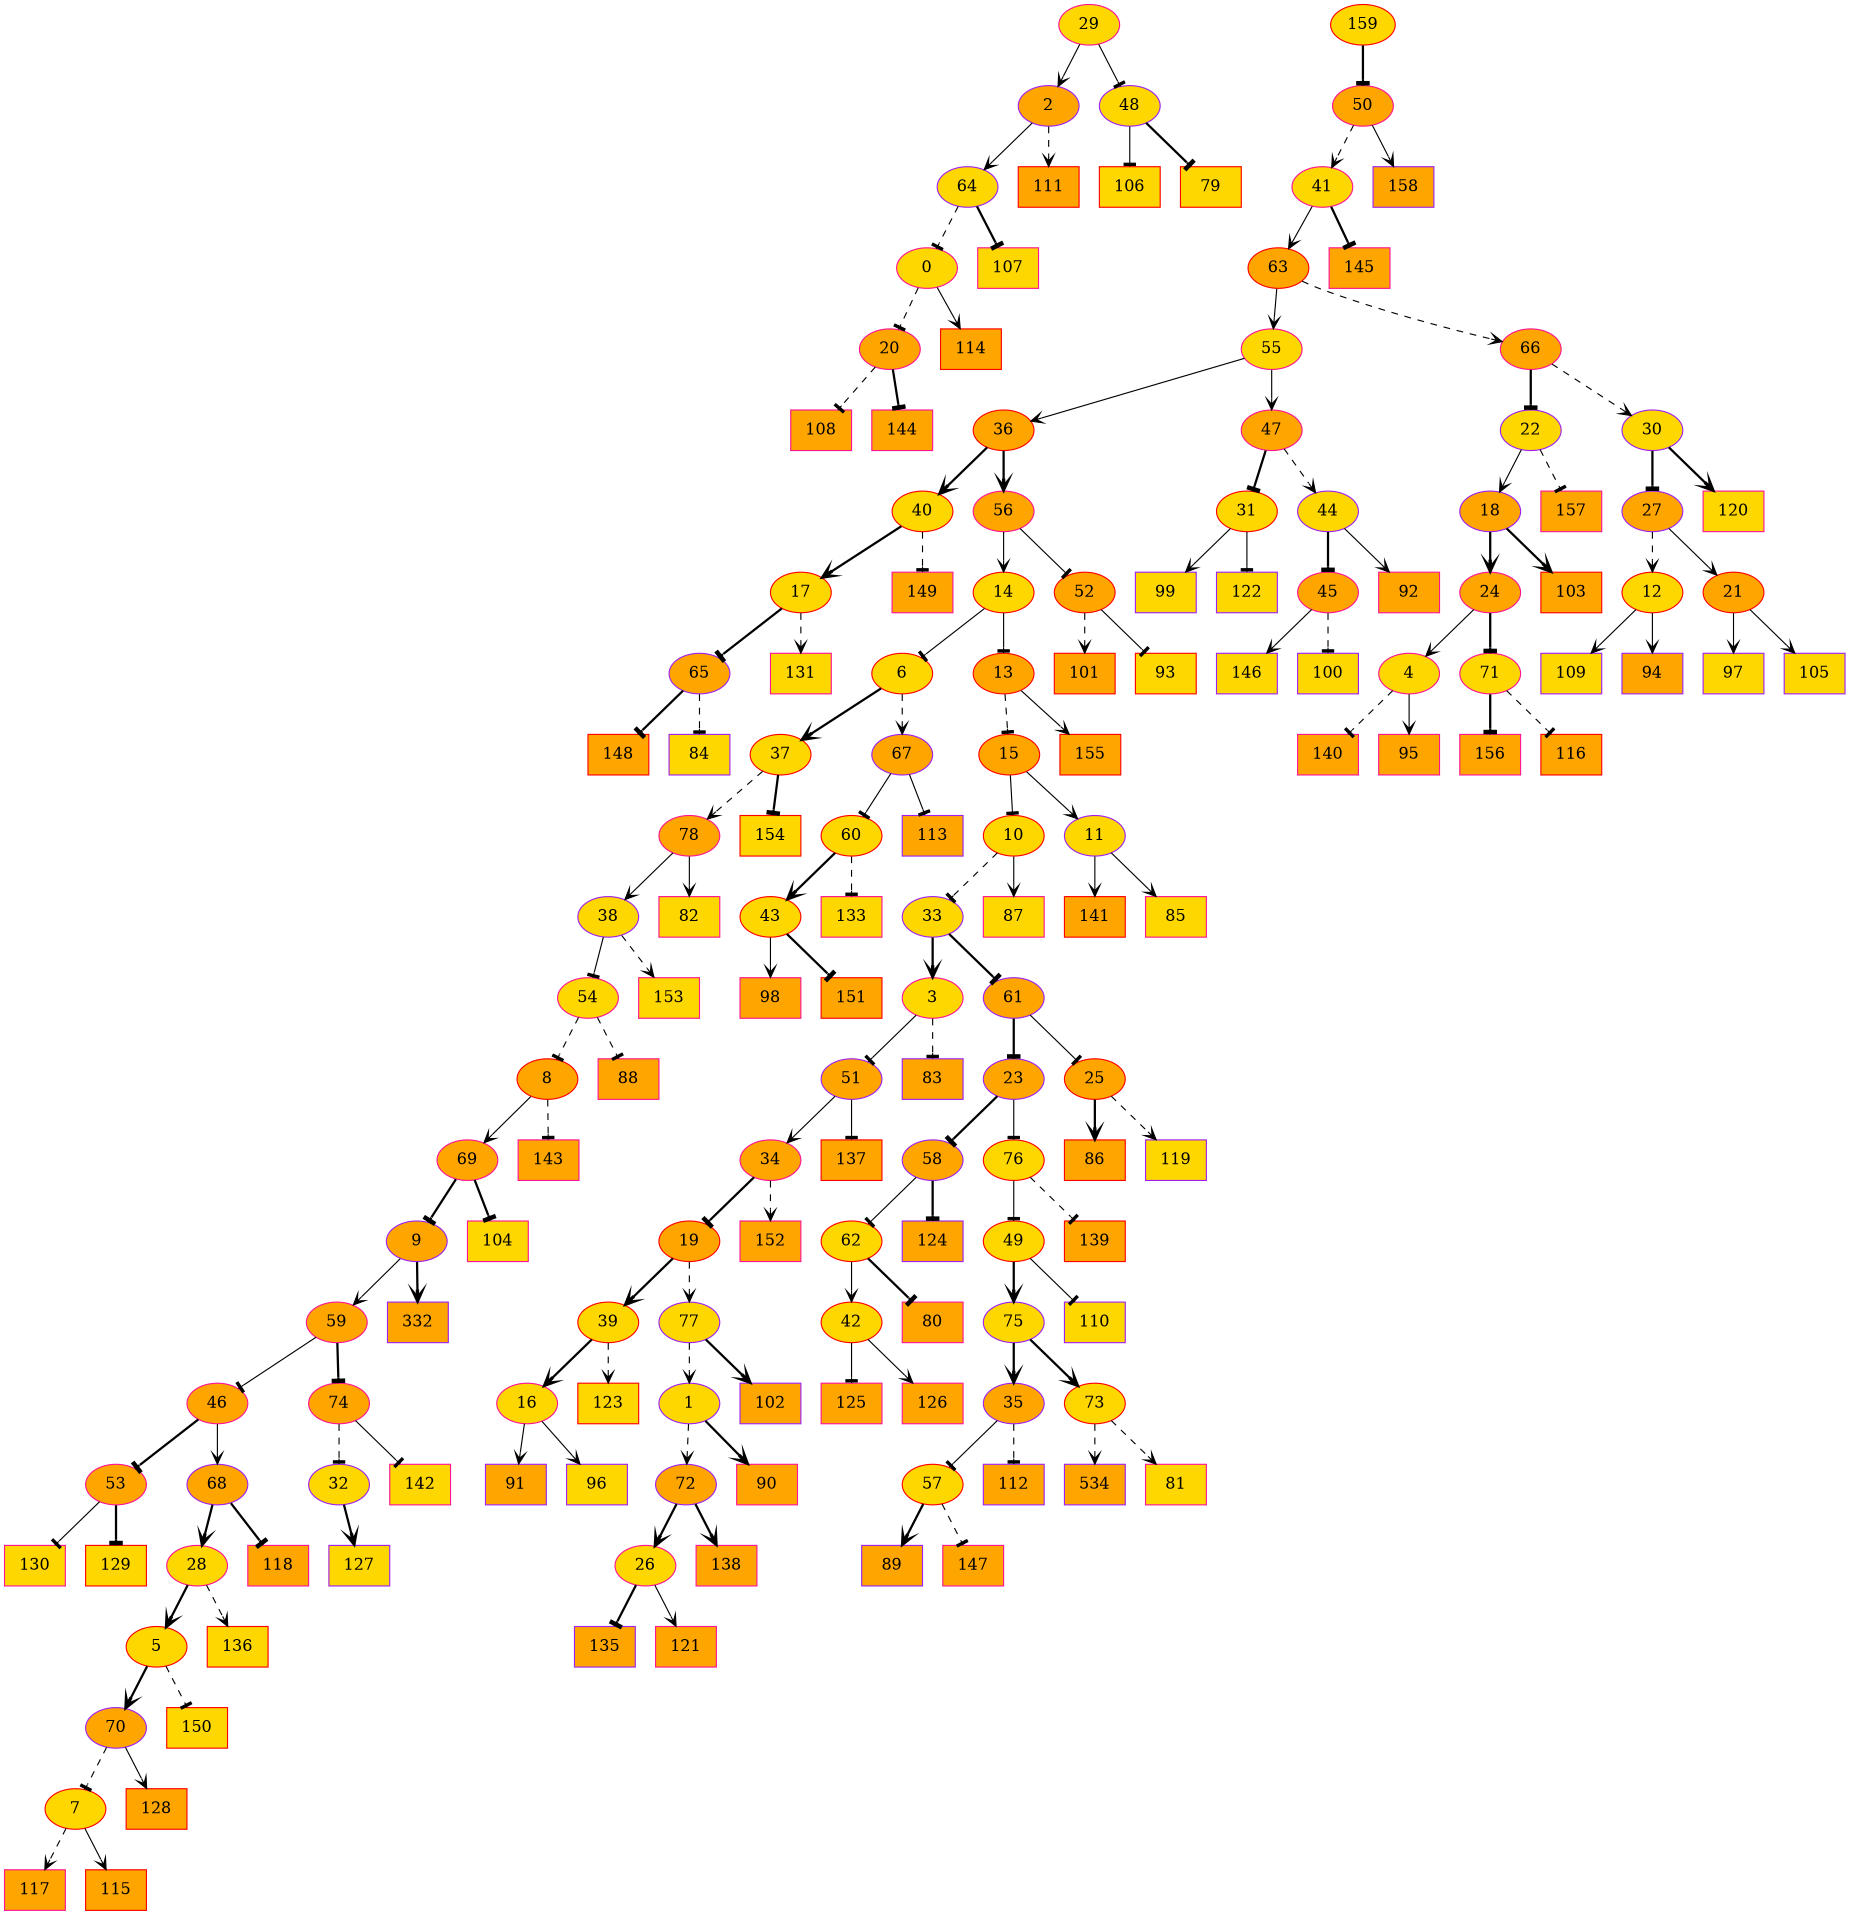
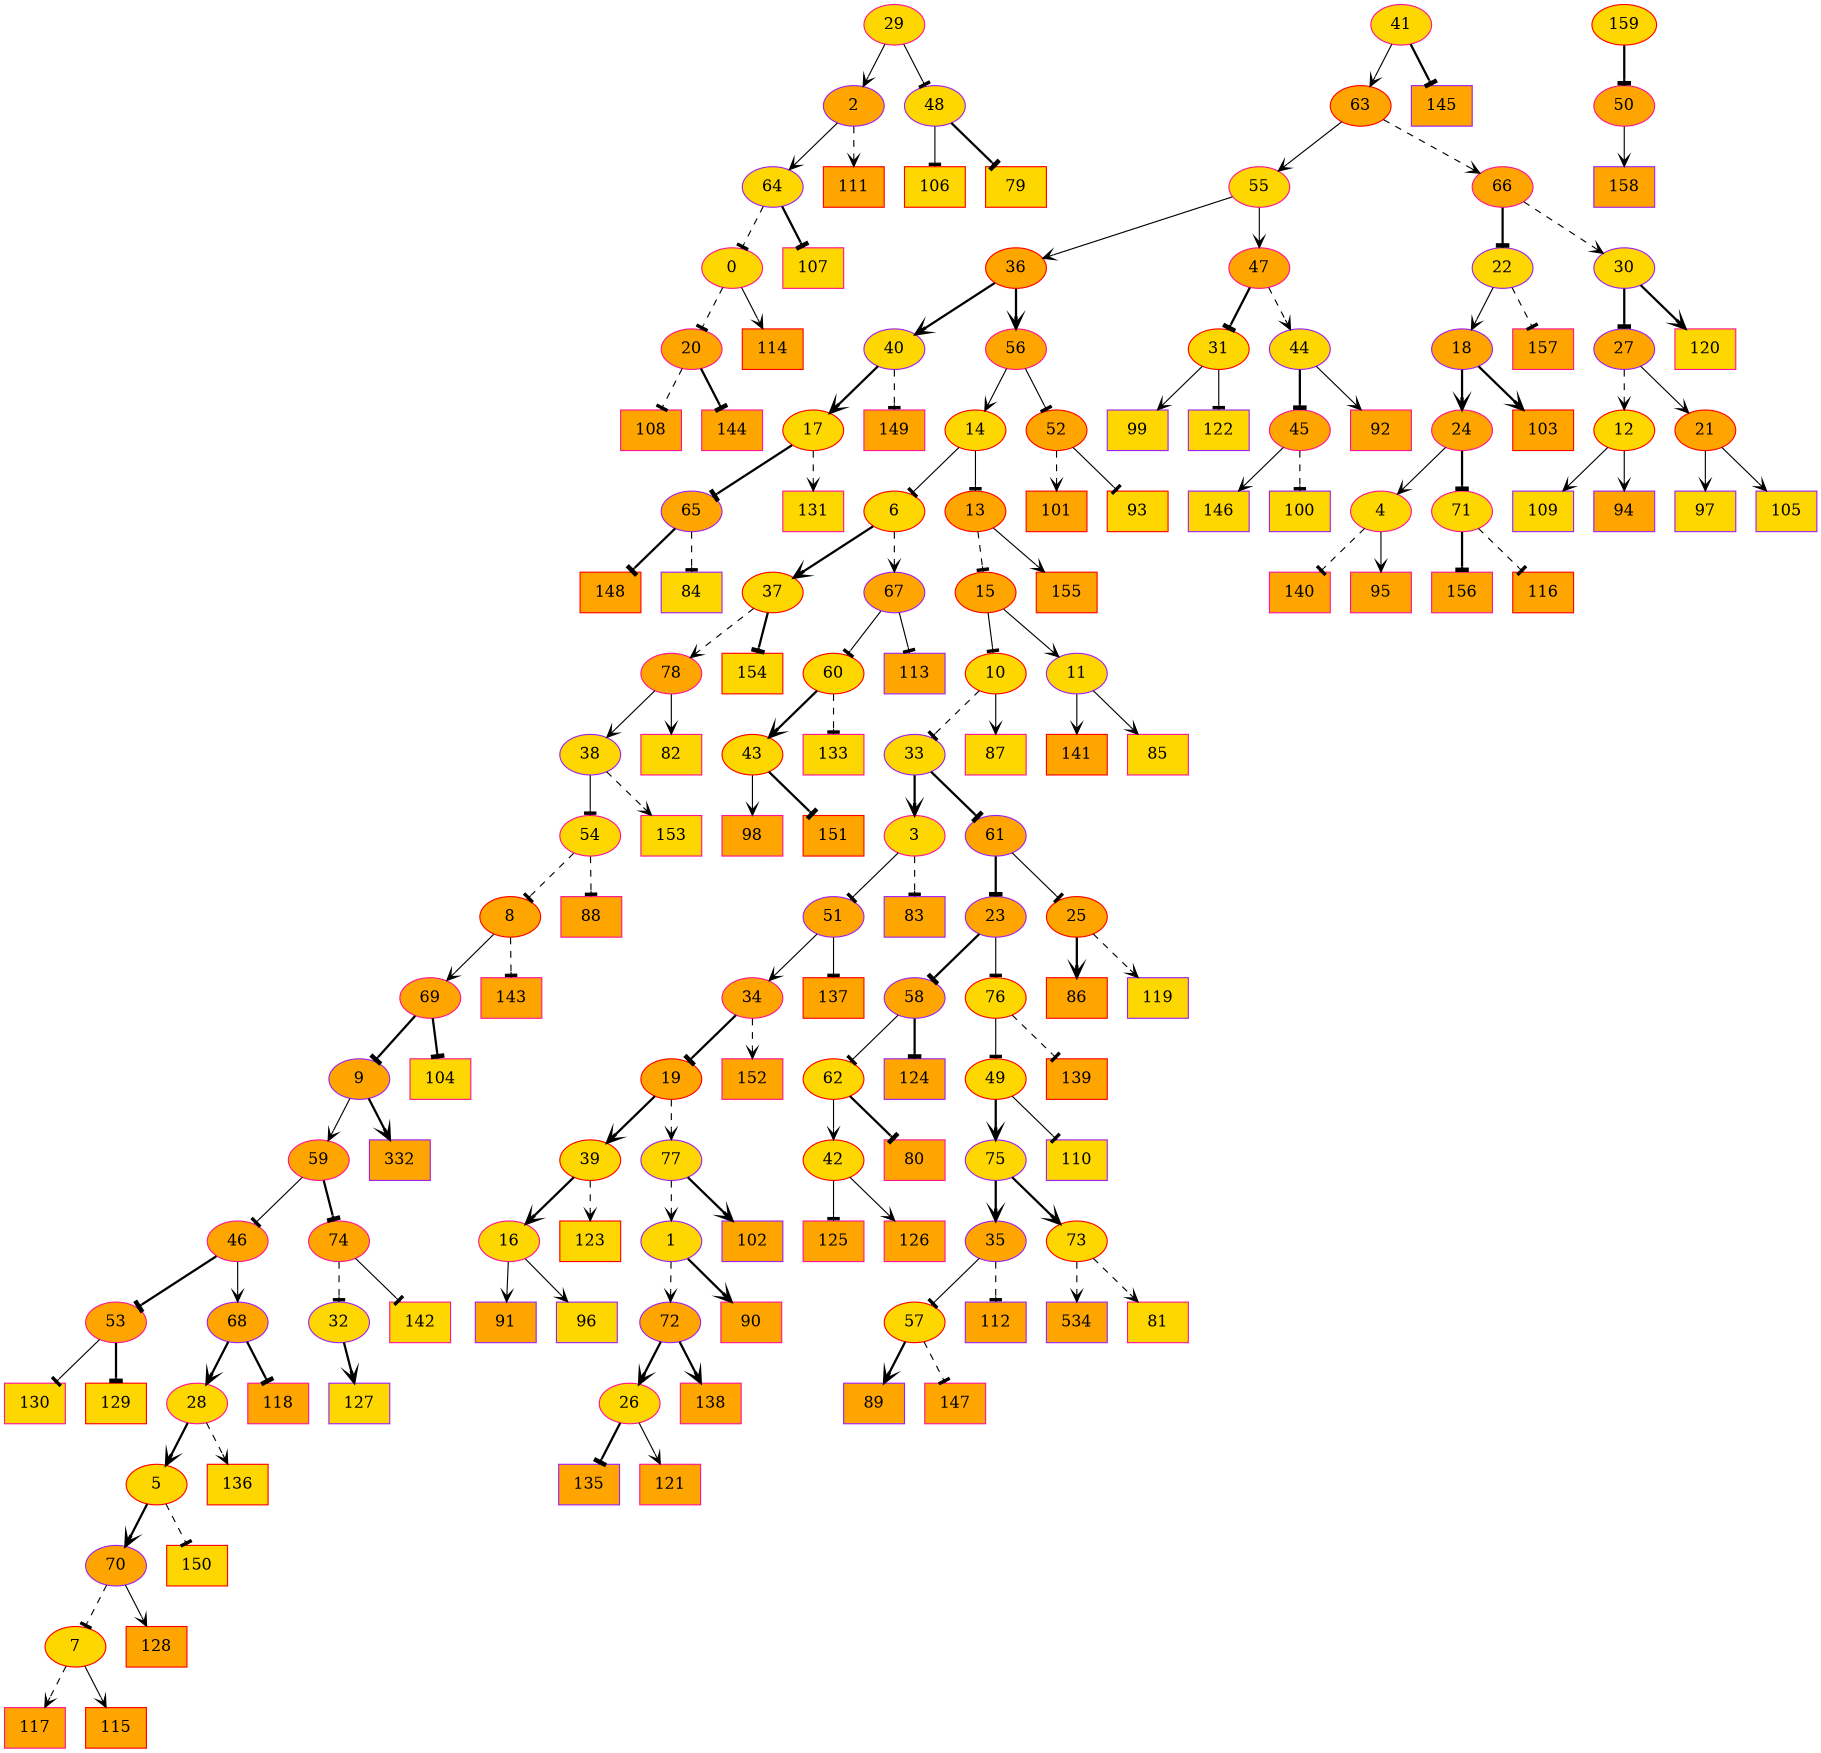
edge "50" -> "41": removed
node "145": color deeppink -> purple
node "40": color red -> purple
